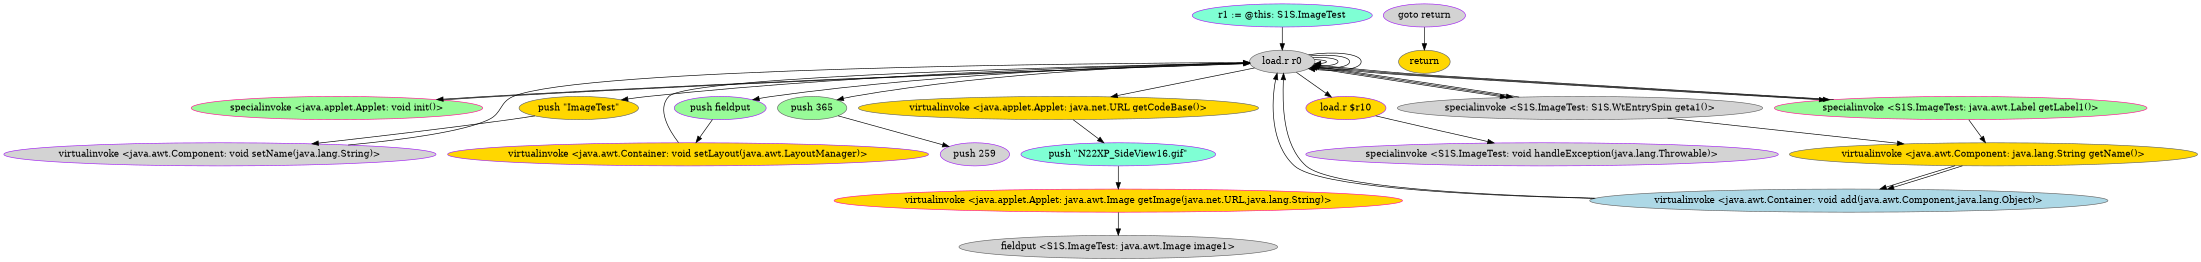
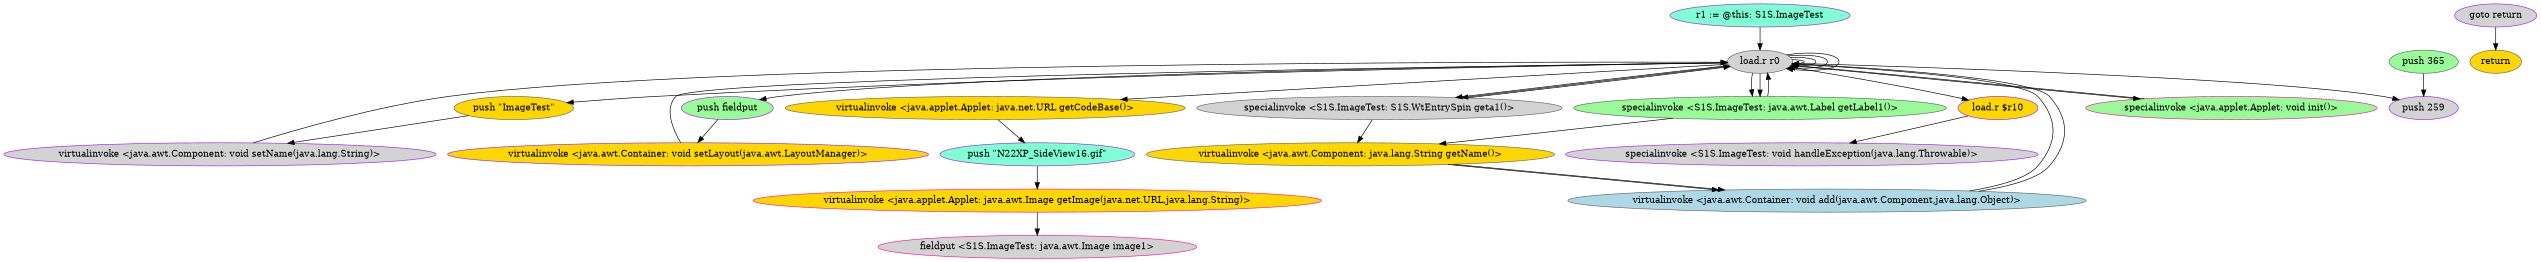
edge "load.r r0" -> "push 365": now "load.r r0" -> "push 259"
node "specialinvoke <S1S.ImageTest: java.awt.Label getLabel1()>": color deeppink -> gray40
node "fieldput <S1S.ImageTest: java.awt.Image image1>": color gray40 -> deeppink
